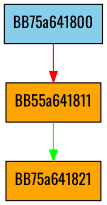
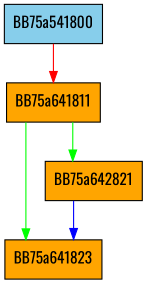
node "BB75a641800": label "BB75a641800" -> "BB75a541800"
node "BB55a641811": label "BB55a641811" -> "BB75a641811"
node "BB75a641821": label "BB75a641821" -> "BB75a642821"
node "BB75a641823": added
